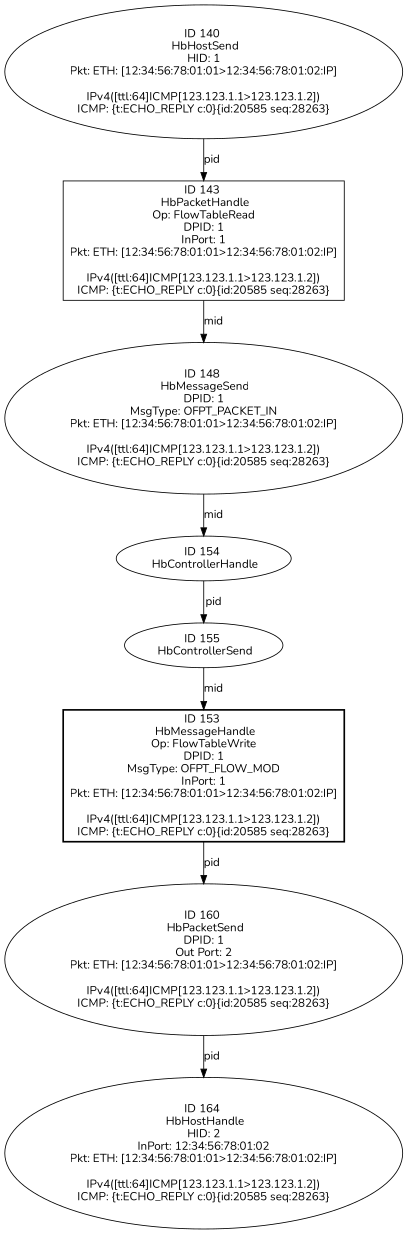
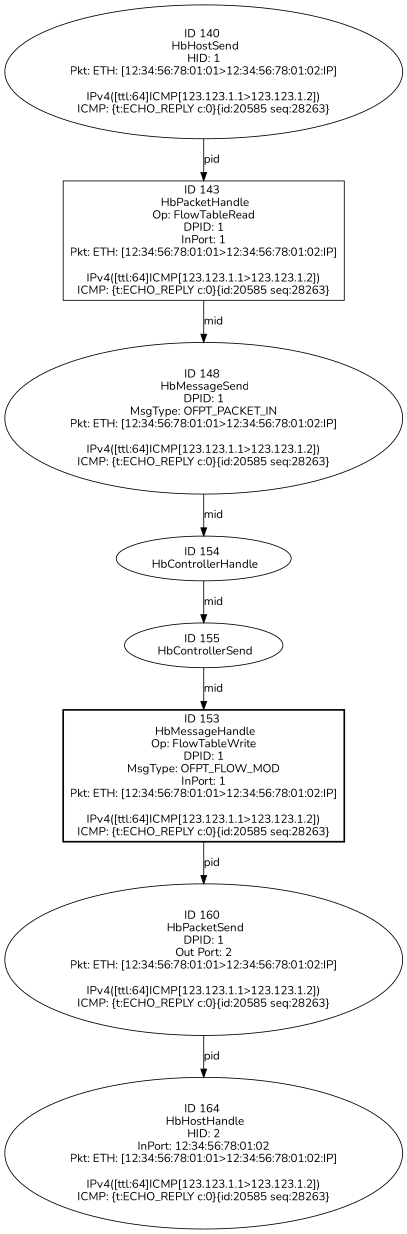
edge "ID 154 HbControllerHandle" -> "ID 155 HbControllerSend": label "pid" -> "mid"
